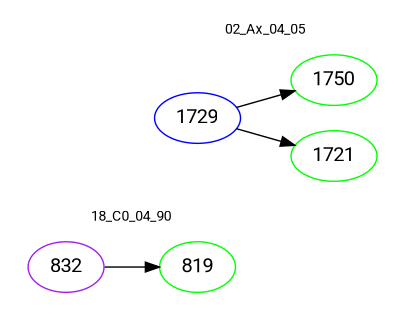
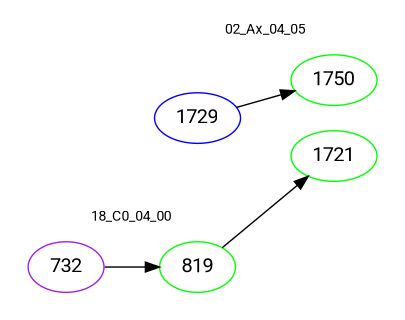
edge "1729" -> "1721": now "819" -> "1721"
cluster "18_C0_04_90": label "18_C0_04_90" -> "18_C0_04_00"
node "832": label "832" -> "732"
